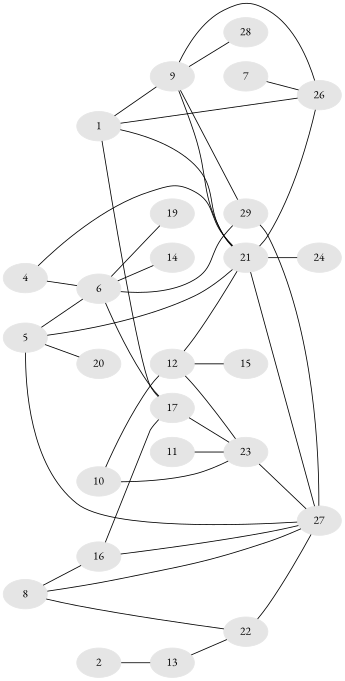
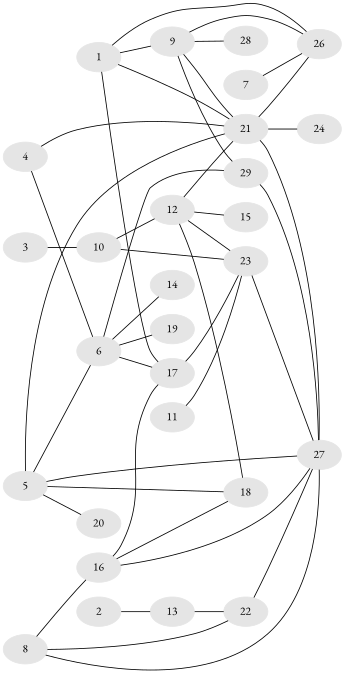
node "3": added
node "18": added
